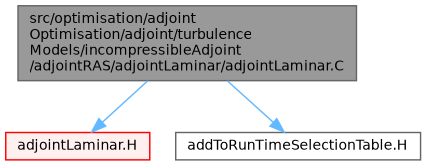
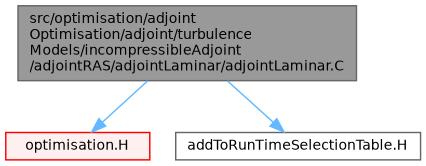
node "adjointLaminar.H": label "adjointLaminar.H" -> "optimisation.H"
